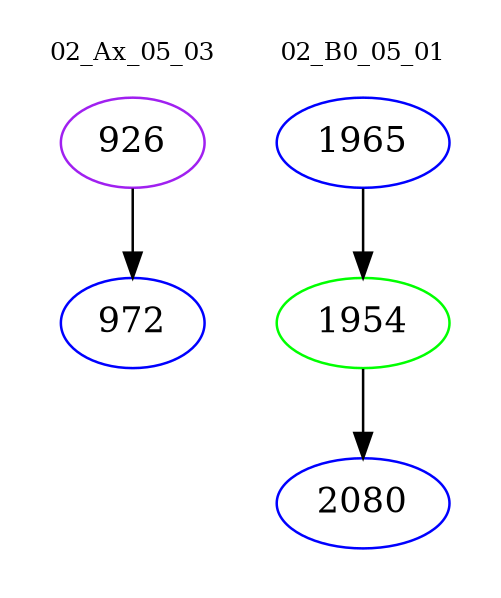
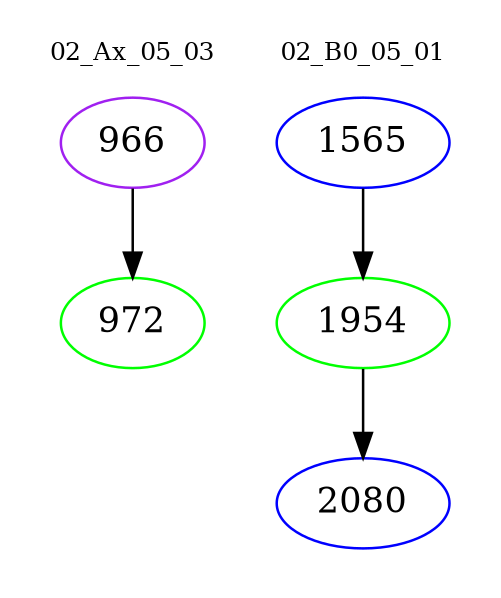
node "926": label "926" -> "966"
node "1965": label "1965" -> "1565"
node "972": color blue -> green
